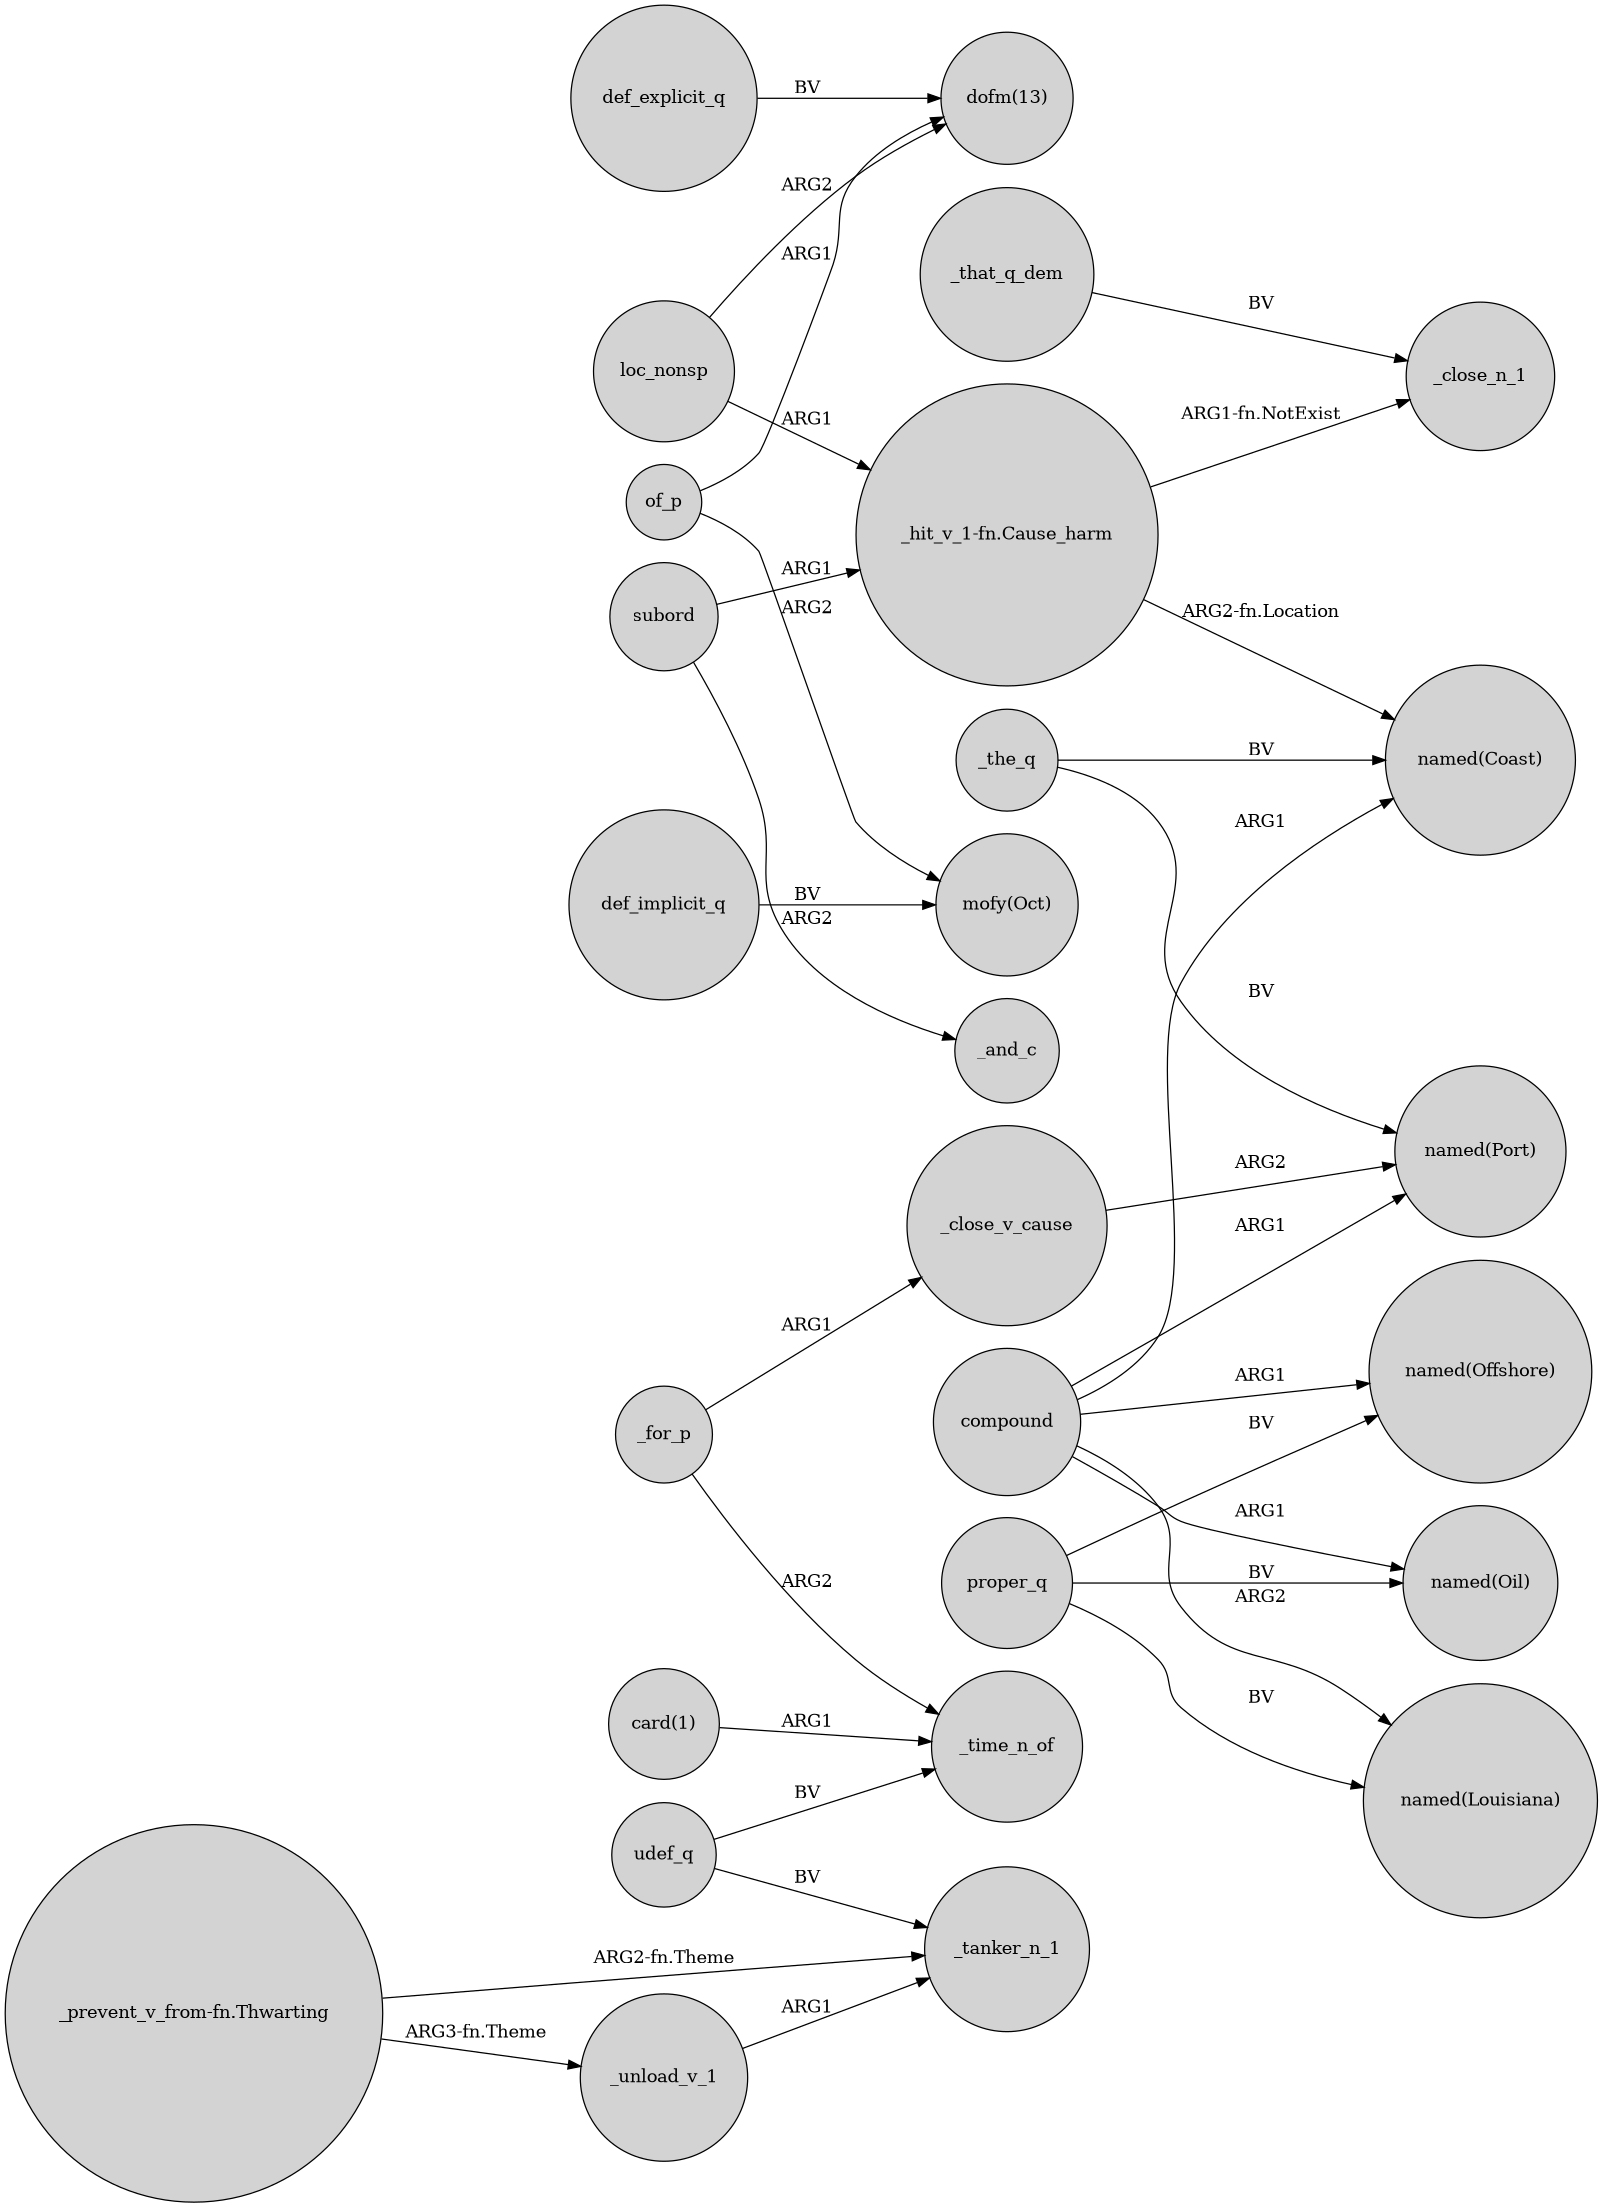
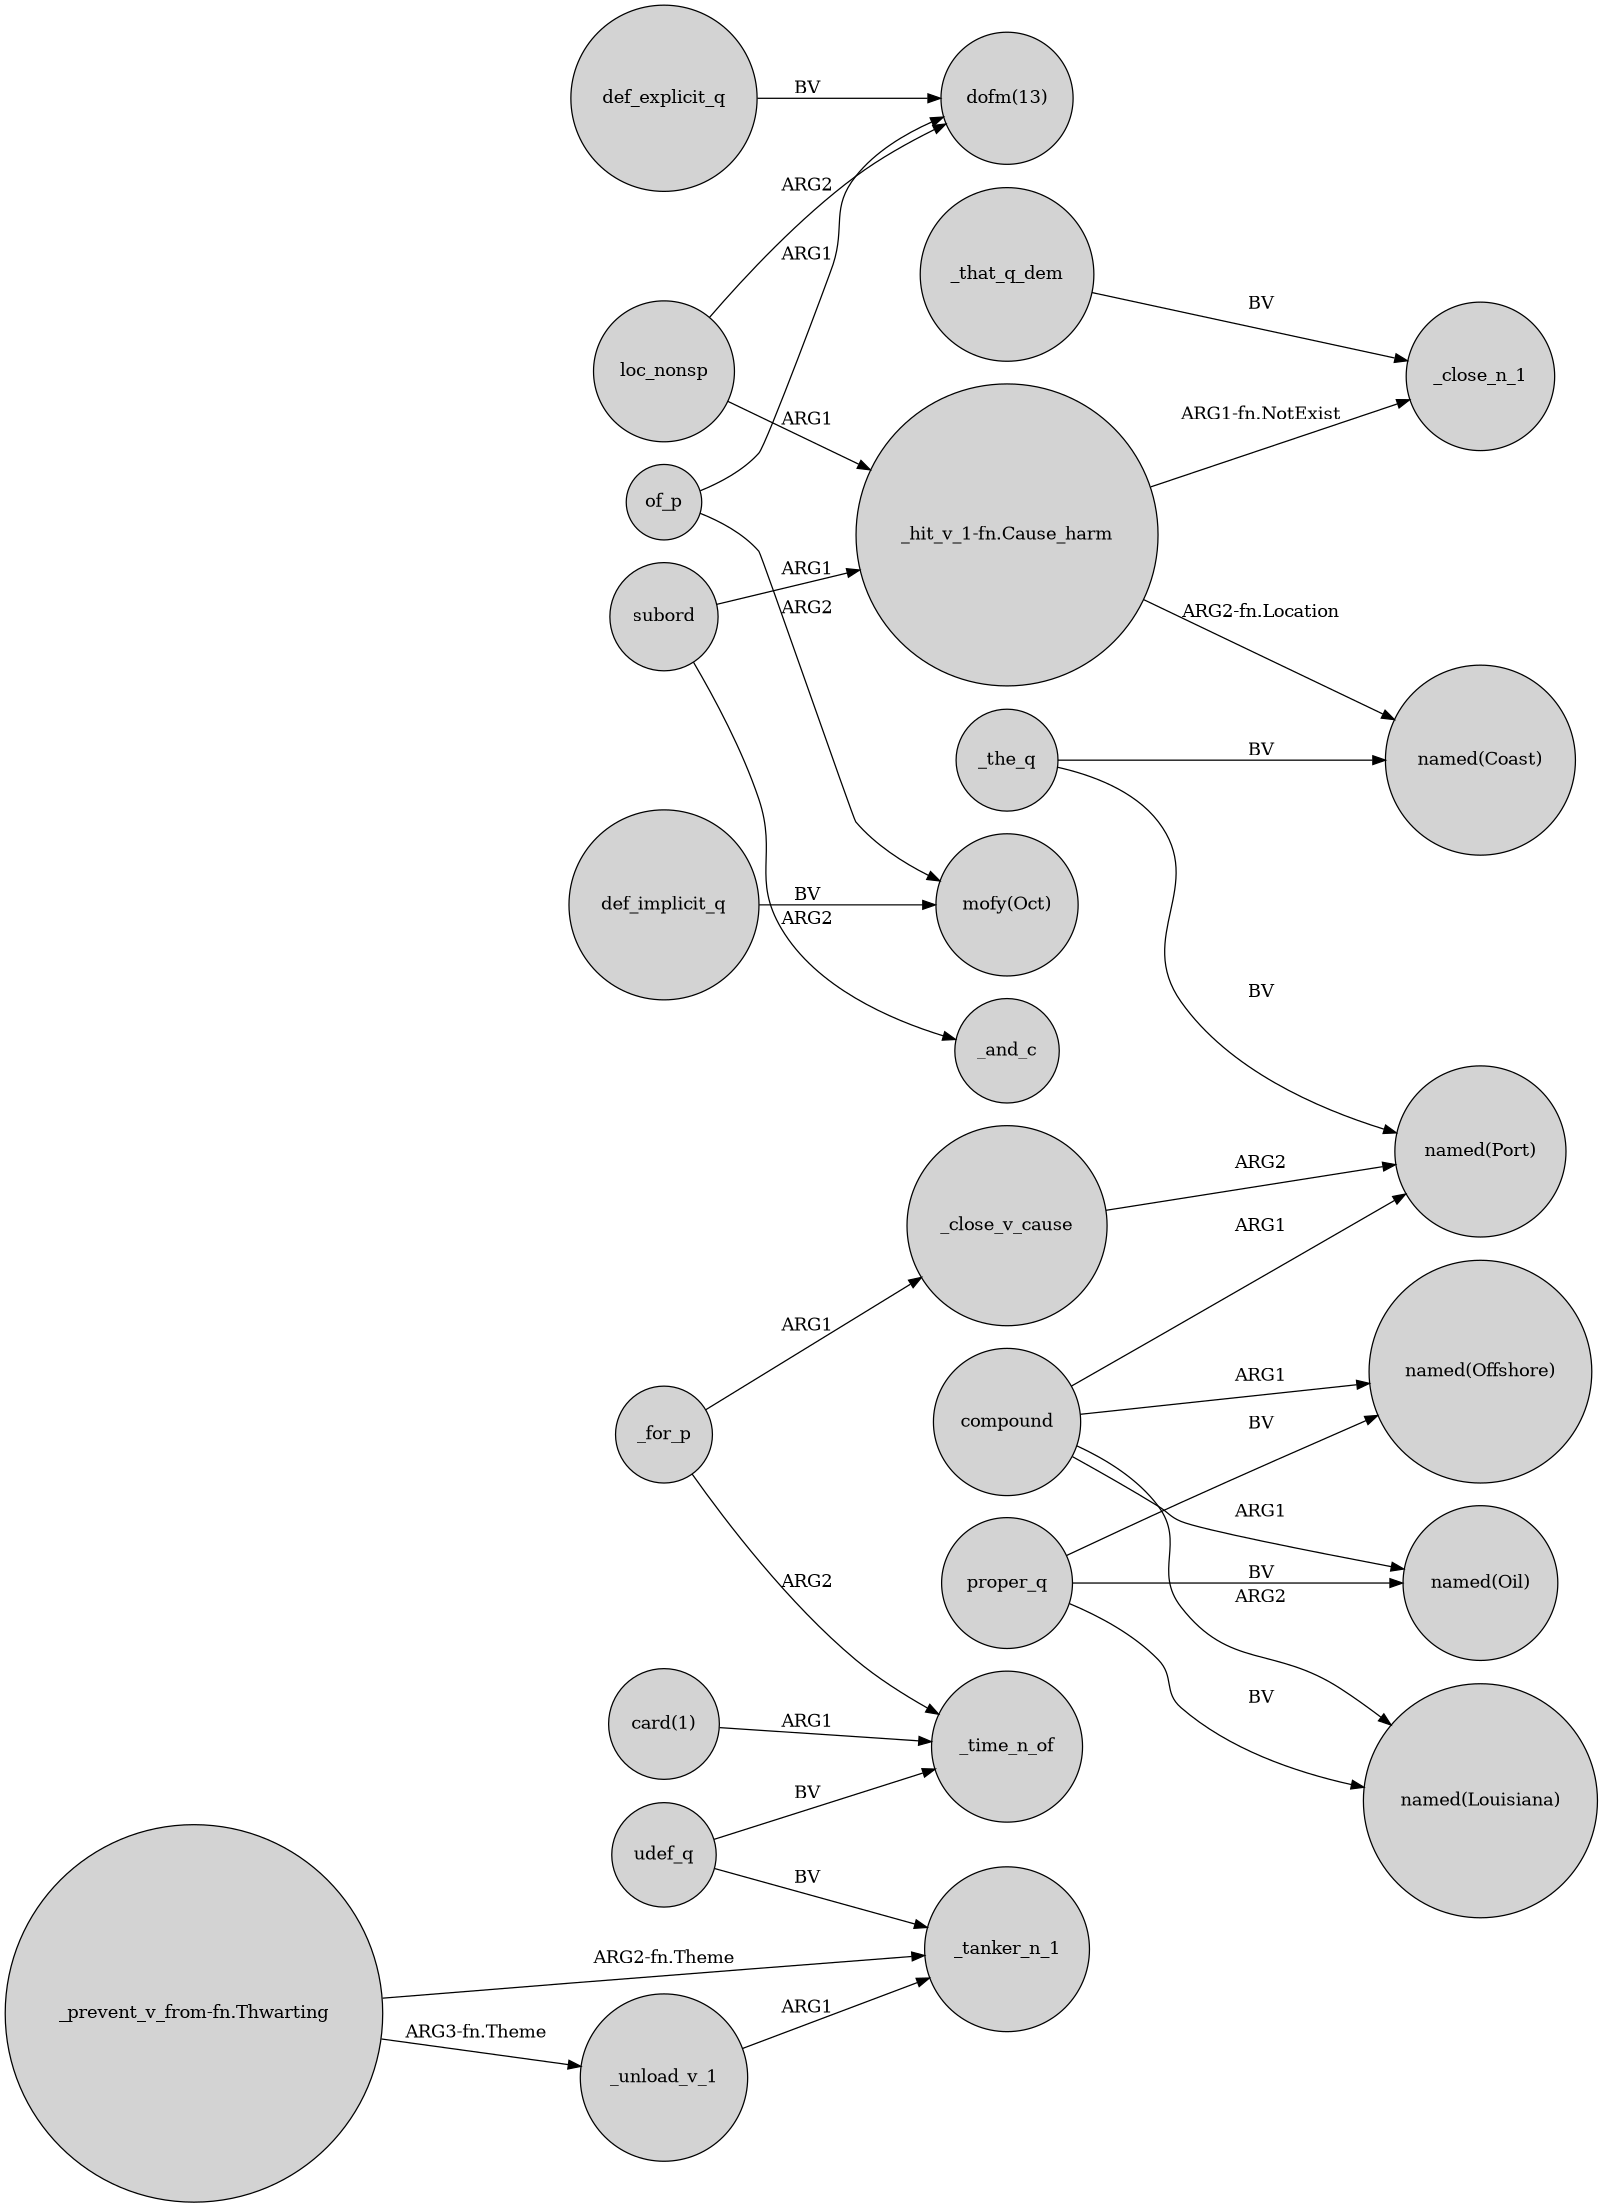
edge "compound" -> "named(Coast)": removed, label "ARG1"
